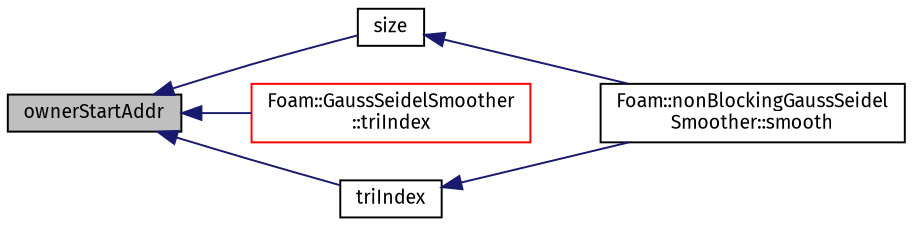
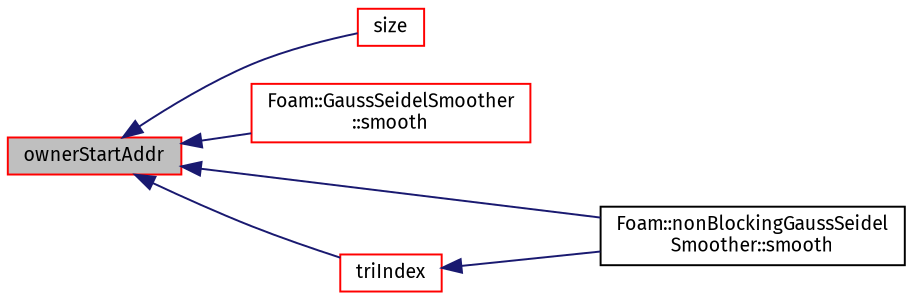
node "size": color black -> red
edge "Foam::nonBlockingGaussSeidel Smoother::smooth" -> "size": now "Foam::nonBlockingGaussSeidel Smoother::smooth" -> "ownerStartAddr"
node "ownerStartAddr": color black -> red
node "Foam::GaussSeidelSmoother ::triIndex": label "Foam::GaussSeidelSmoother ::triIndex" -> "Foam::GaussSeidelSmoother ::smooth"
node "triIndex": color black -> red
